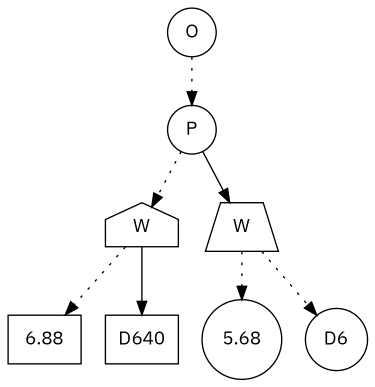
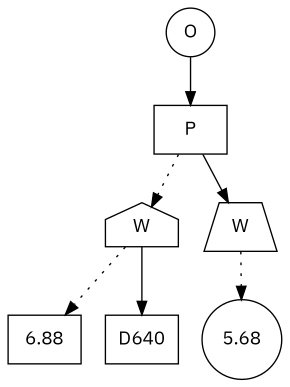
edge "O" -> "P": style dotted -> solid
node "P": shape circle -> box
node "D6": removed
